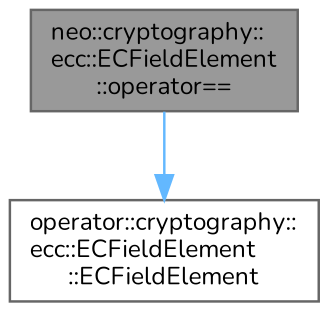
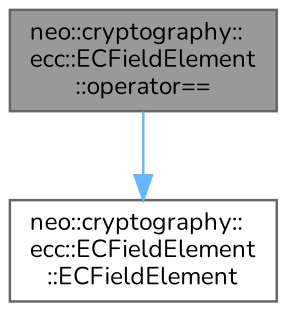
node "operator::cryptography:: ecc::ECFieldElement ::ECFieldElement": label "operator::cryptography:: ecc::ECFieldElement ::ECFieldElement" -> "neo::cryptography:: ecc::ECFieldElement ::ECFieldElement"
